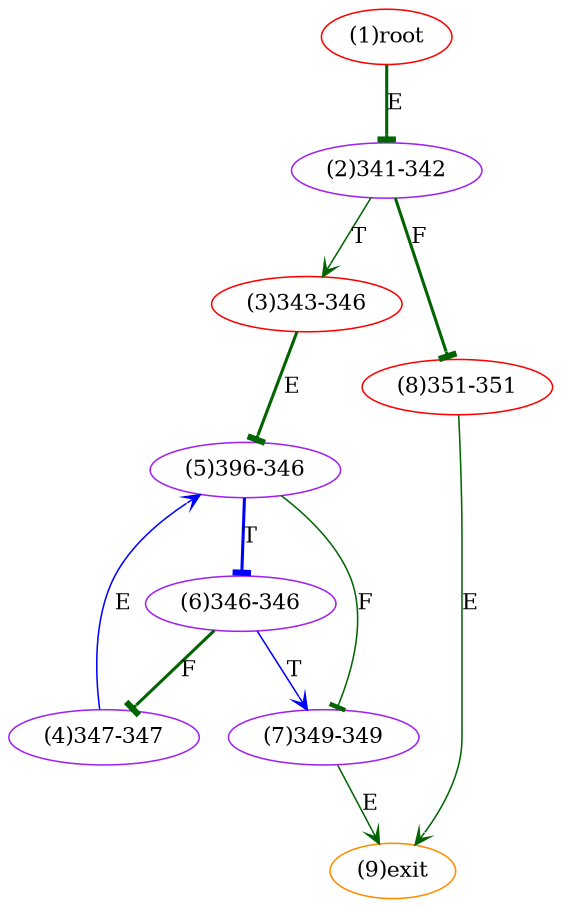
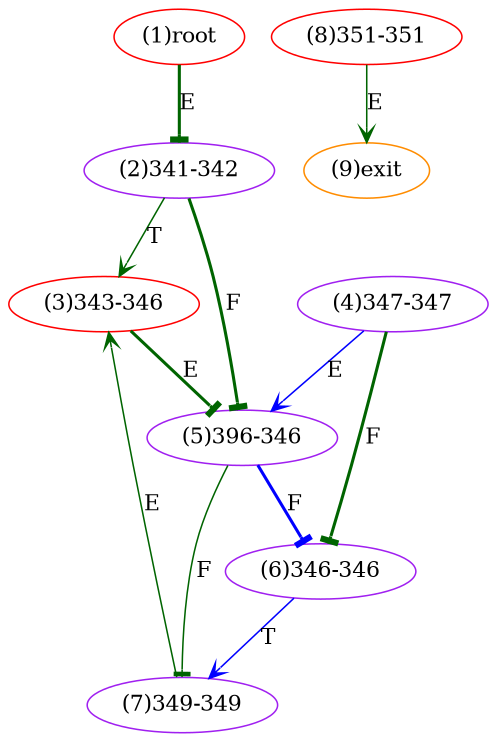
edge "(2)341-342" -> "(8)351-351": now "(2)341-342" -> "(5)396-346"
edge "(5)396-346" -> "(6)346-346": label "T" -> "F"
edge "(6)346-346" -> "(4)347-347": reversed
edge "(7)349-349" -> "(9)exit": now "(7)349-349" -> "(3)343-346"
